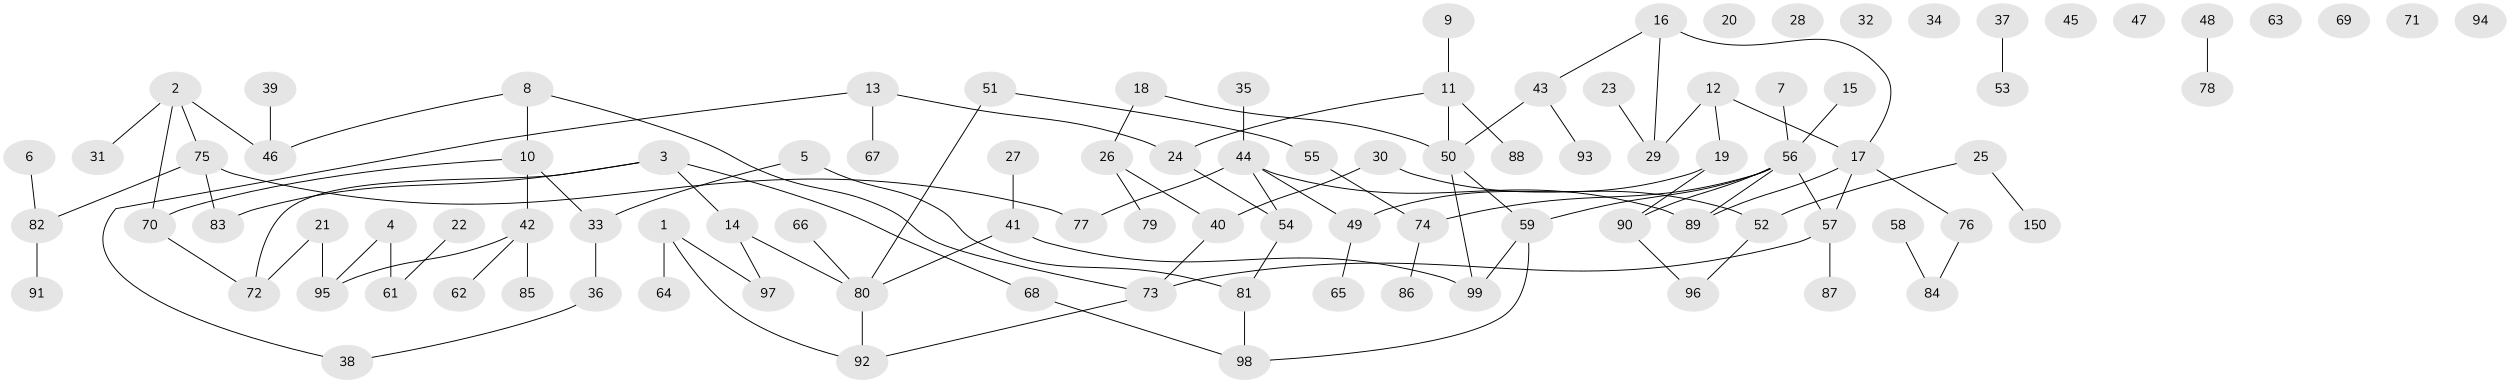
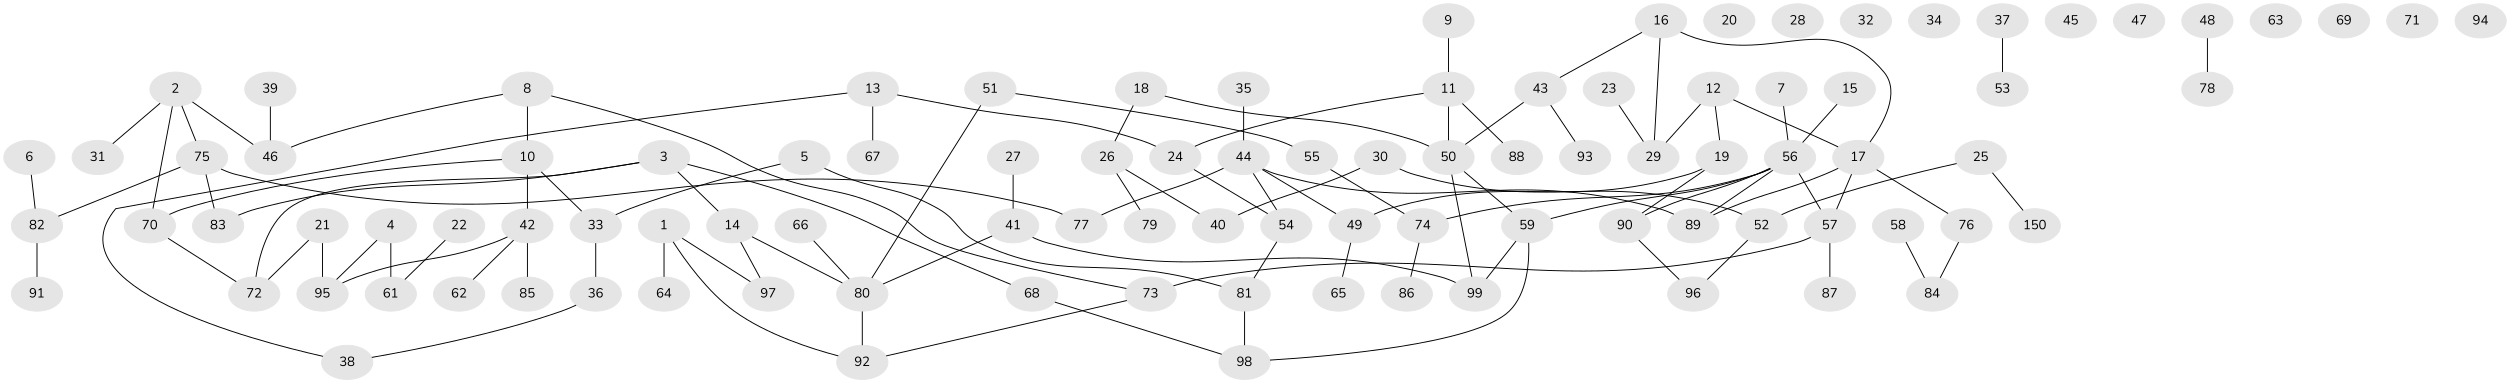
edge "40" -- "73": removed
